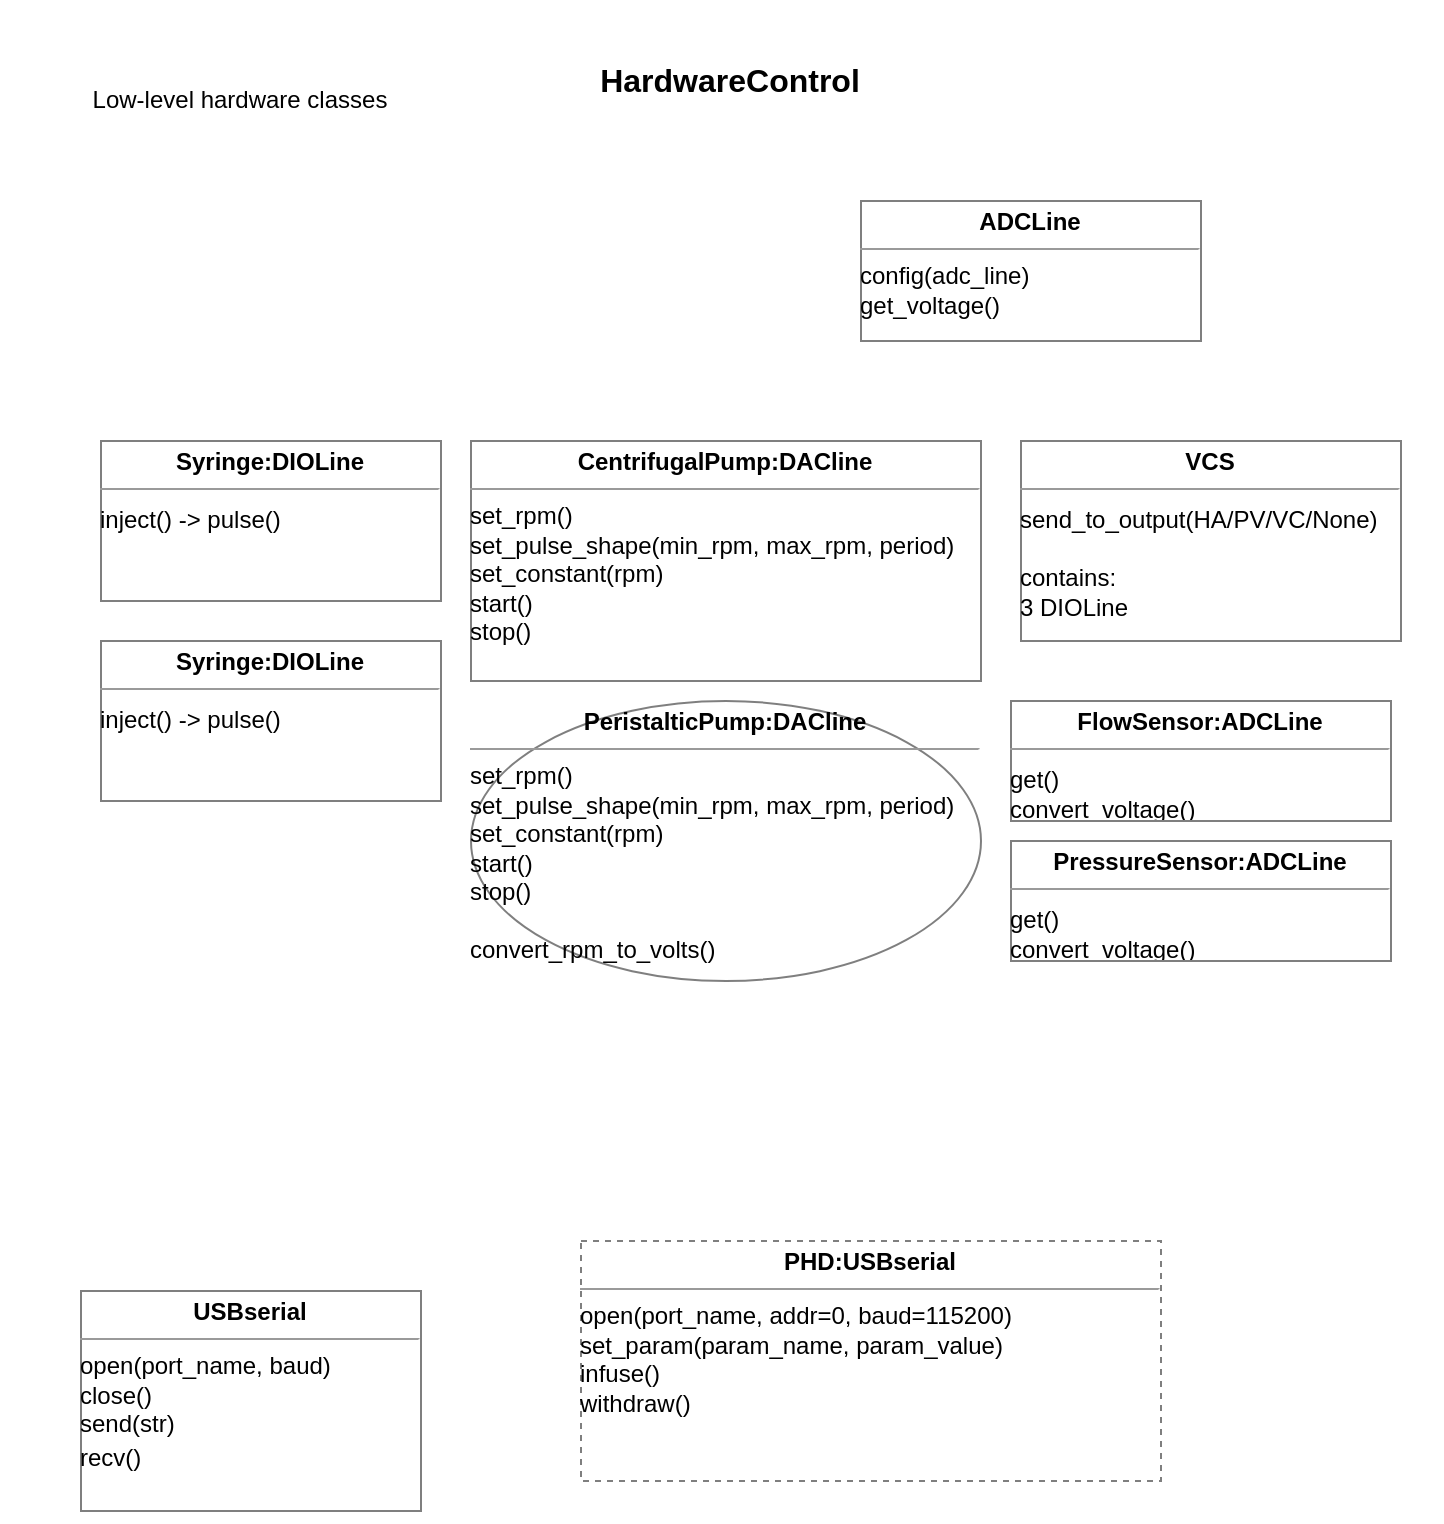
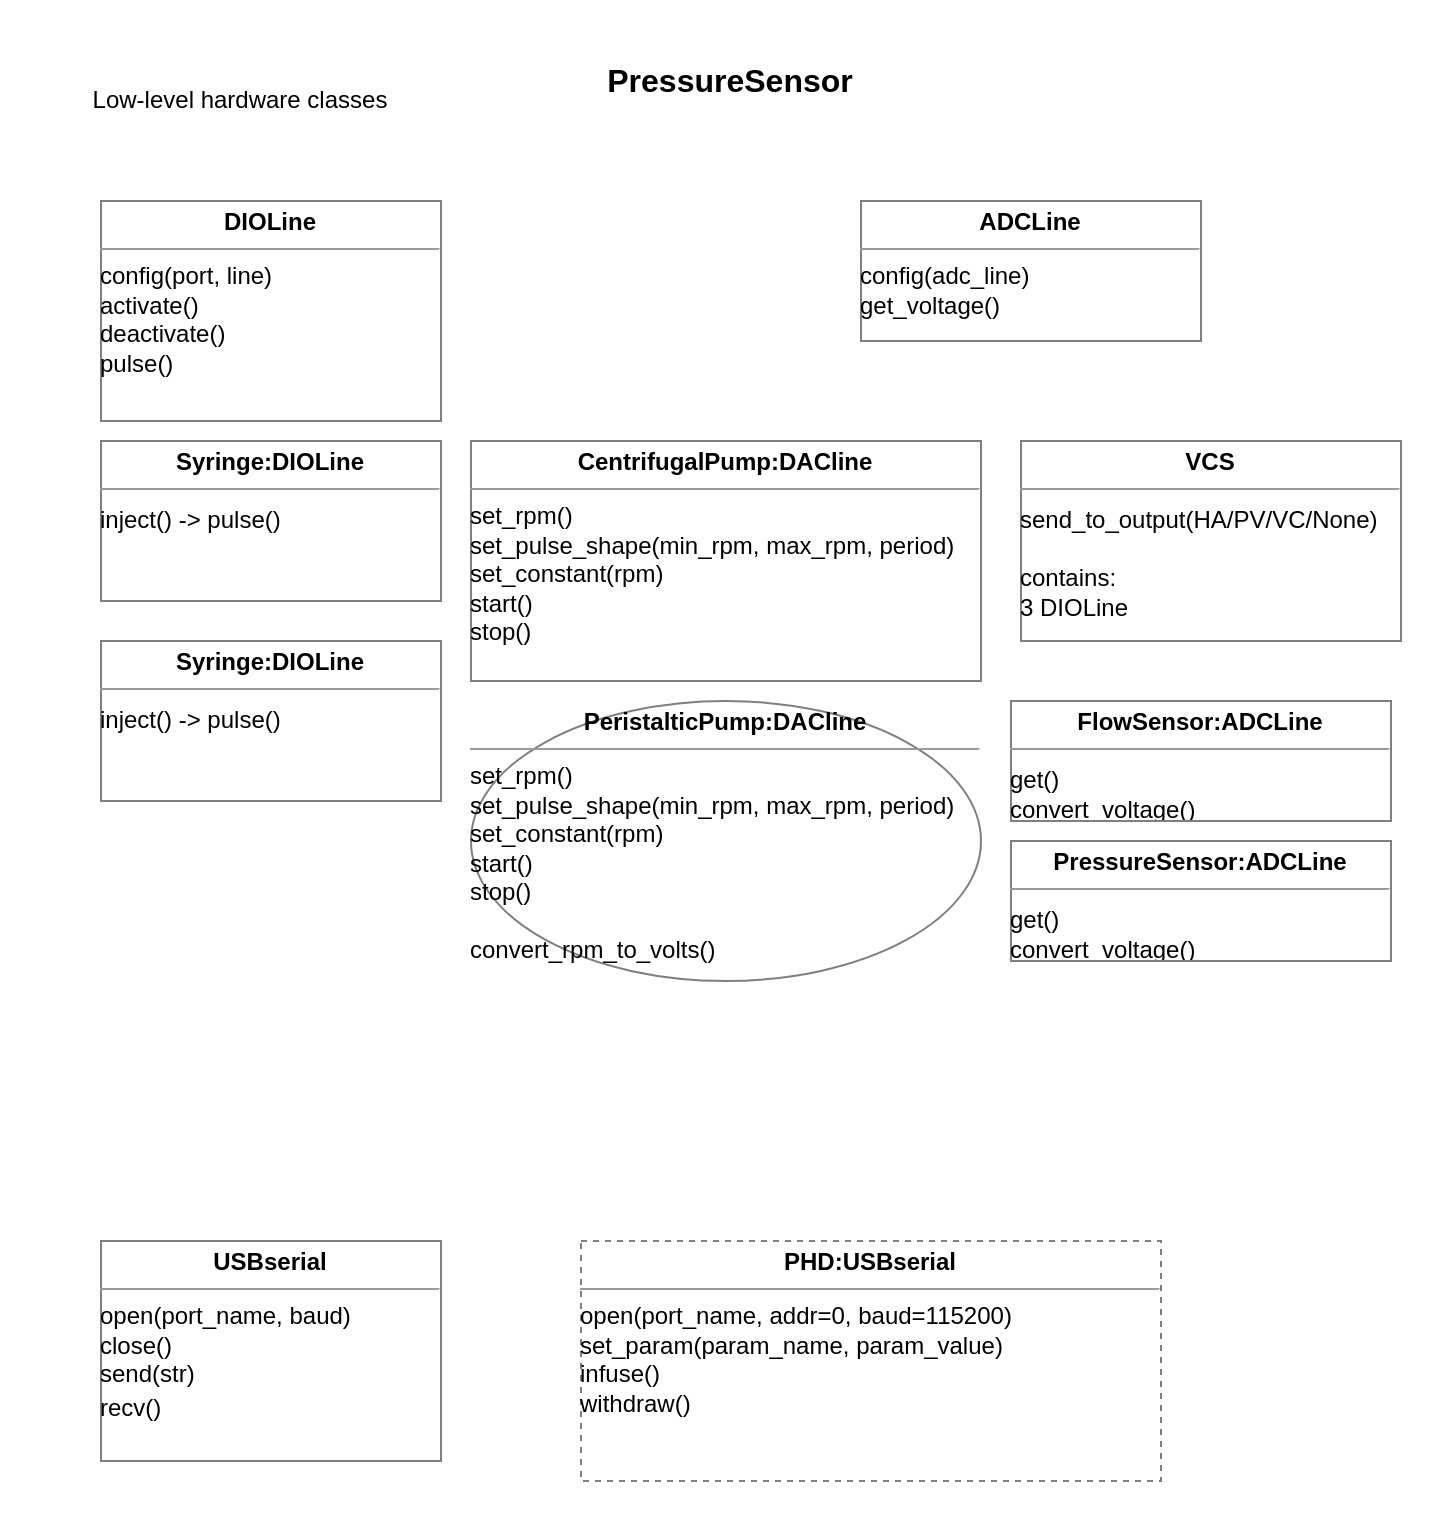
node "HardwareControl": label "HardwareControl" -> "PressureSensor"
node "DIOLine config(port, line) activate() deactivate() pulse()": added
node "USBserial open(port_name, baud) close() send(str) recv()": moved (251, 1401) -> (271, 1351)
